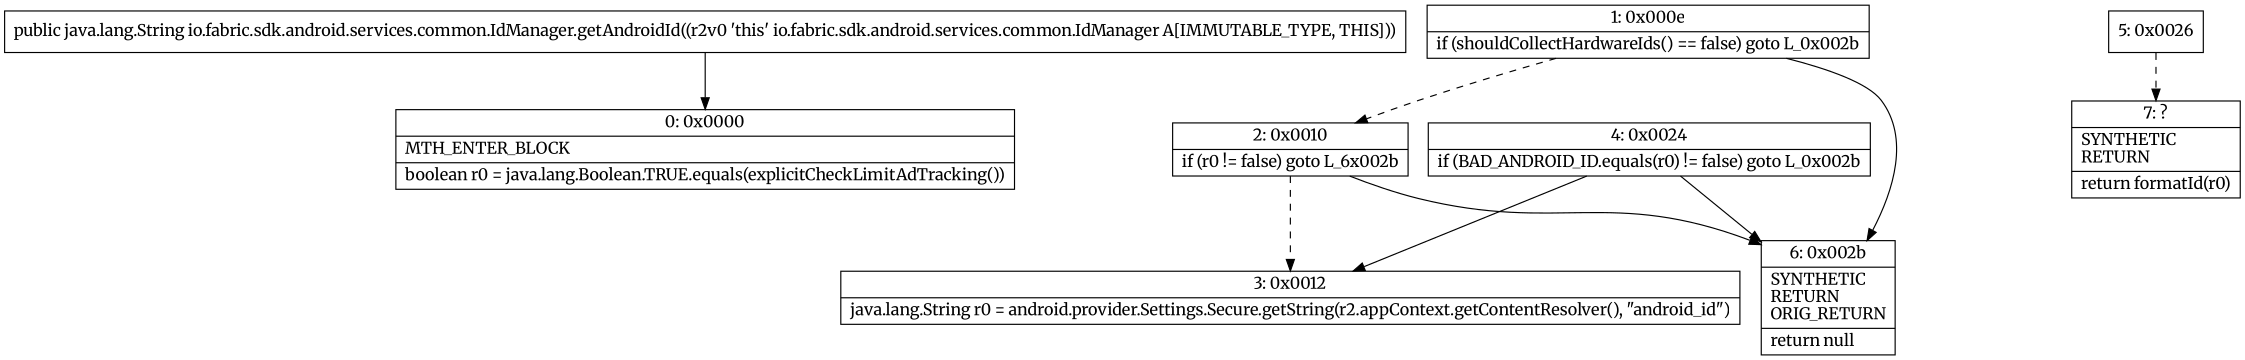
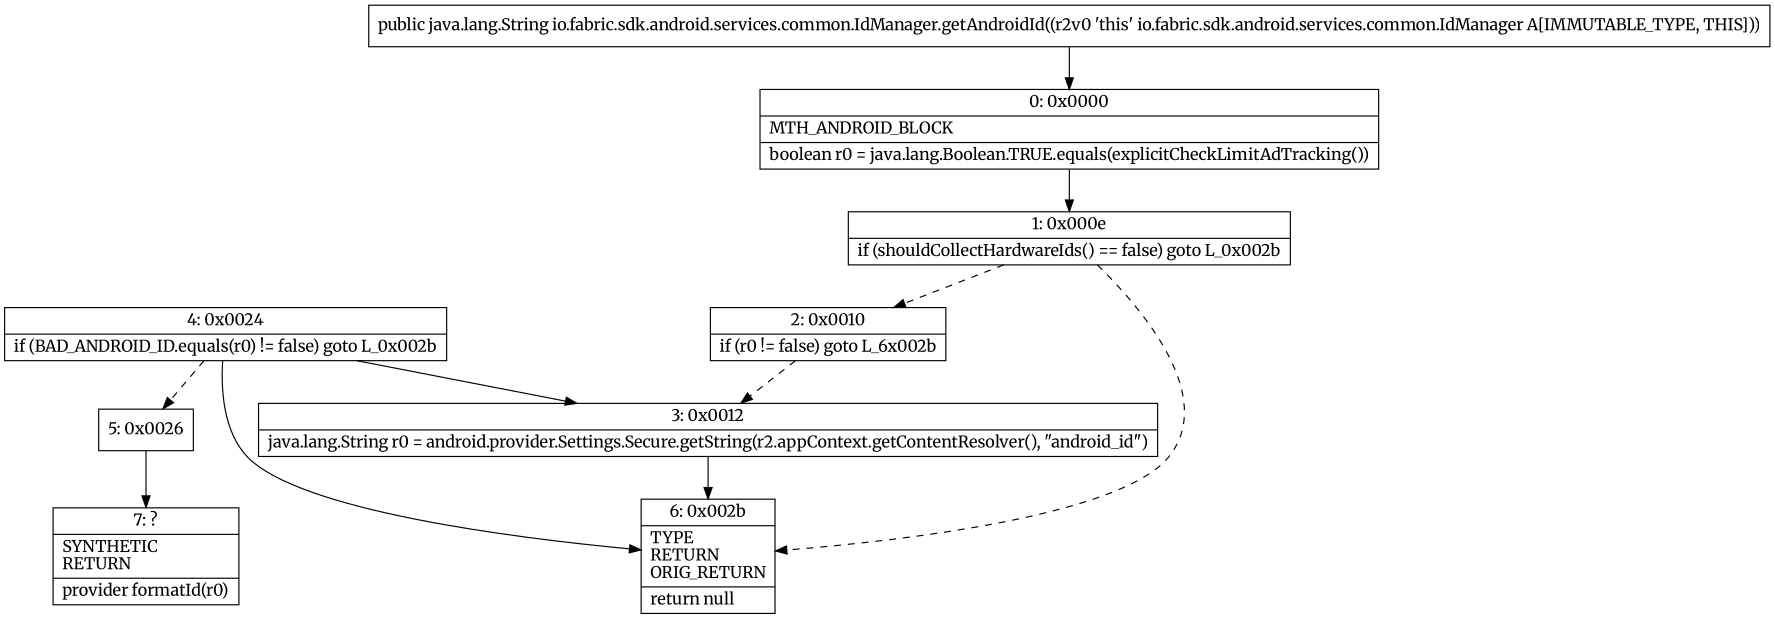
edge "5: 0x0026" -> "7: ?": style dashed -> solid
edge "1: 0x000e" -> "6: 0x002b": style solid -> dashed
node "0: 0x0000": text "MTH_ENTER_BLOCK" -> "MTH_ANDROID_BLOCK"
node "7: ?": text "return formatId(r0)" -> "provider formatId(r0)"
edge "0: 0x0000" -> "1: 0x000e": added
edge "2: 0x0010" -> "6: 0x002b": now "3: 0x0012" -> "6: 0x002b"
node "6: 0x002b": text "SYNTHETIC" -> "TYPE"
edge "4: 0x0024" -> "5: 0x0026": added
